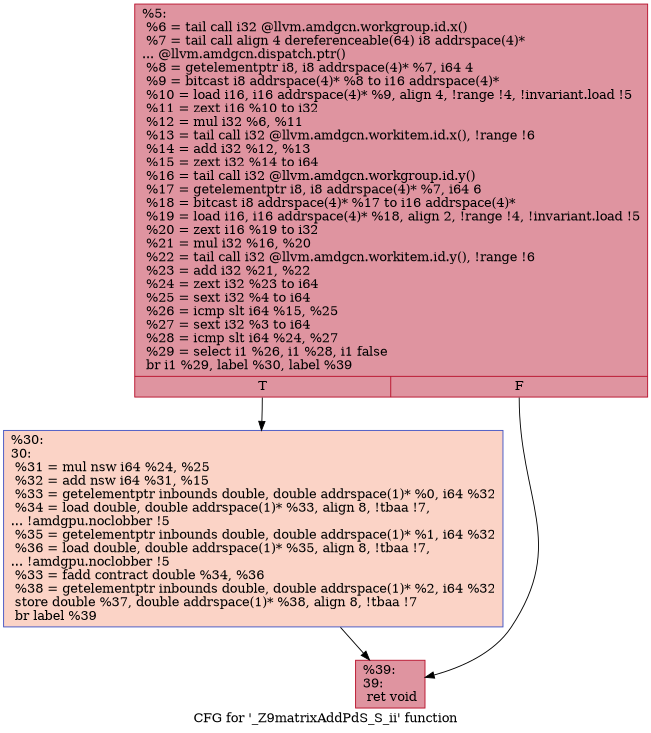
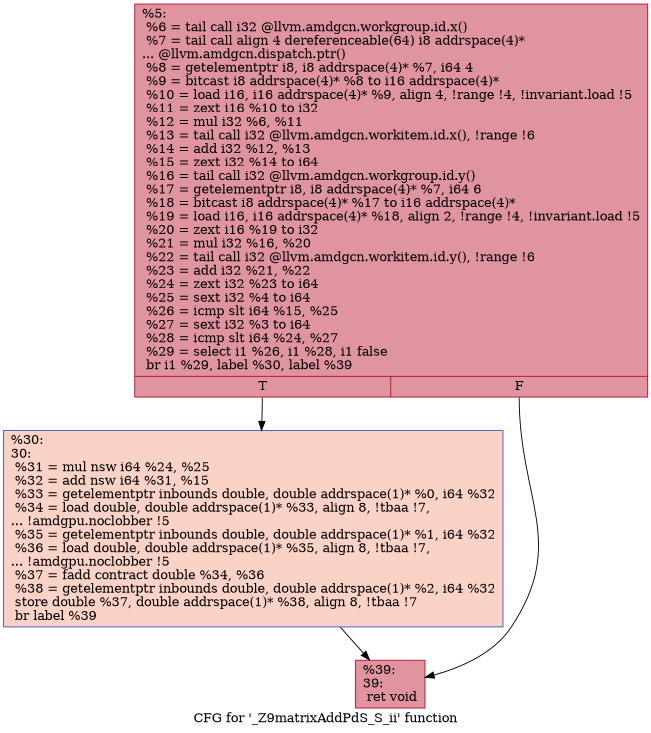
node "%30:": text "%33 = fadd contract double %34, %36" -> "%37 = fadd contract double %34, %36"
